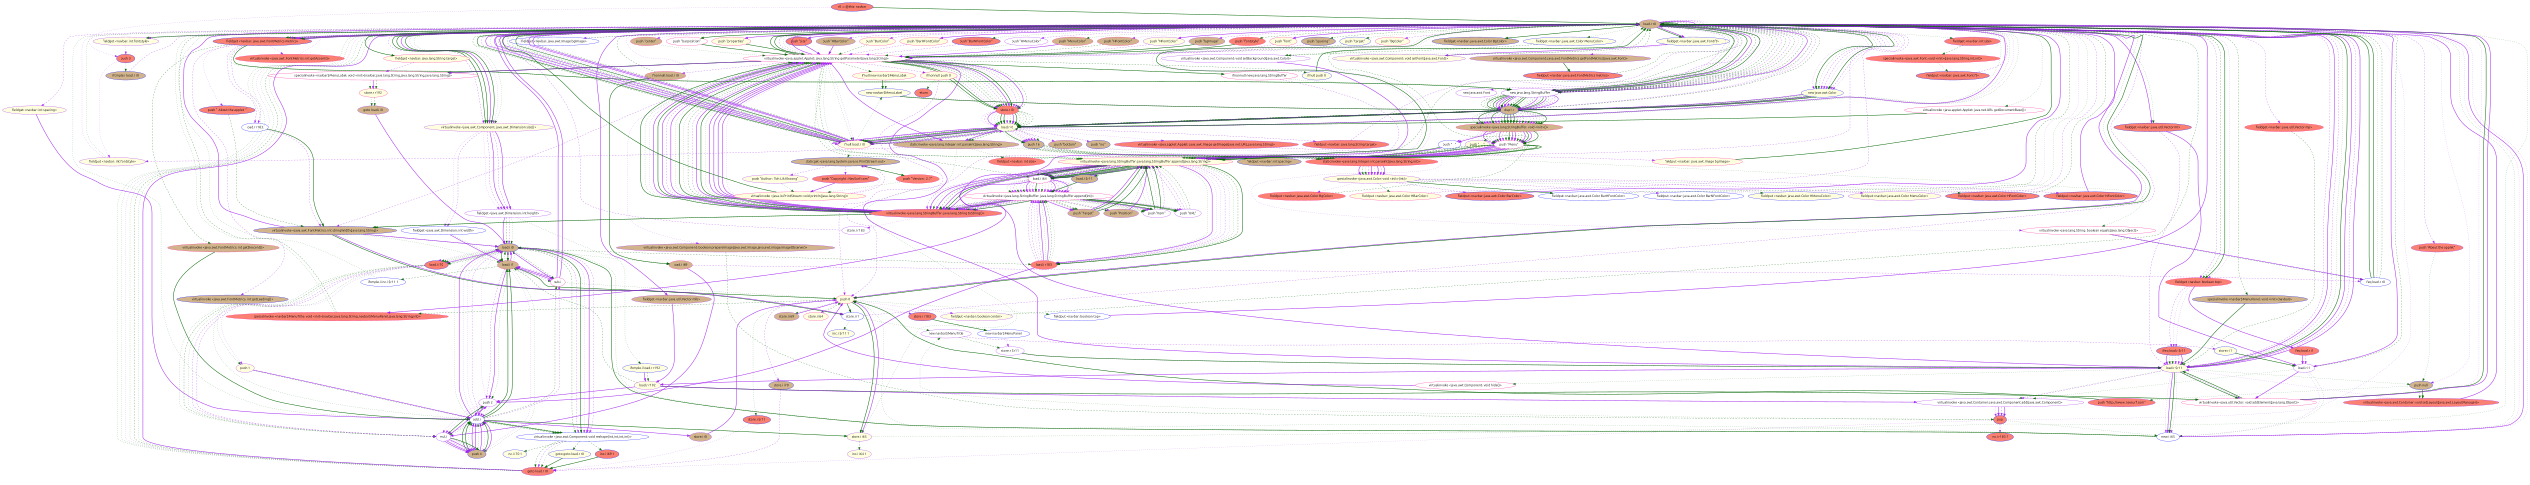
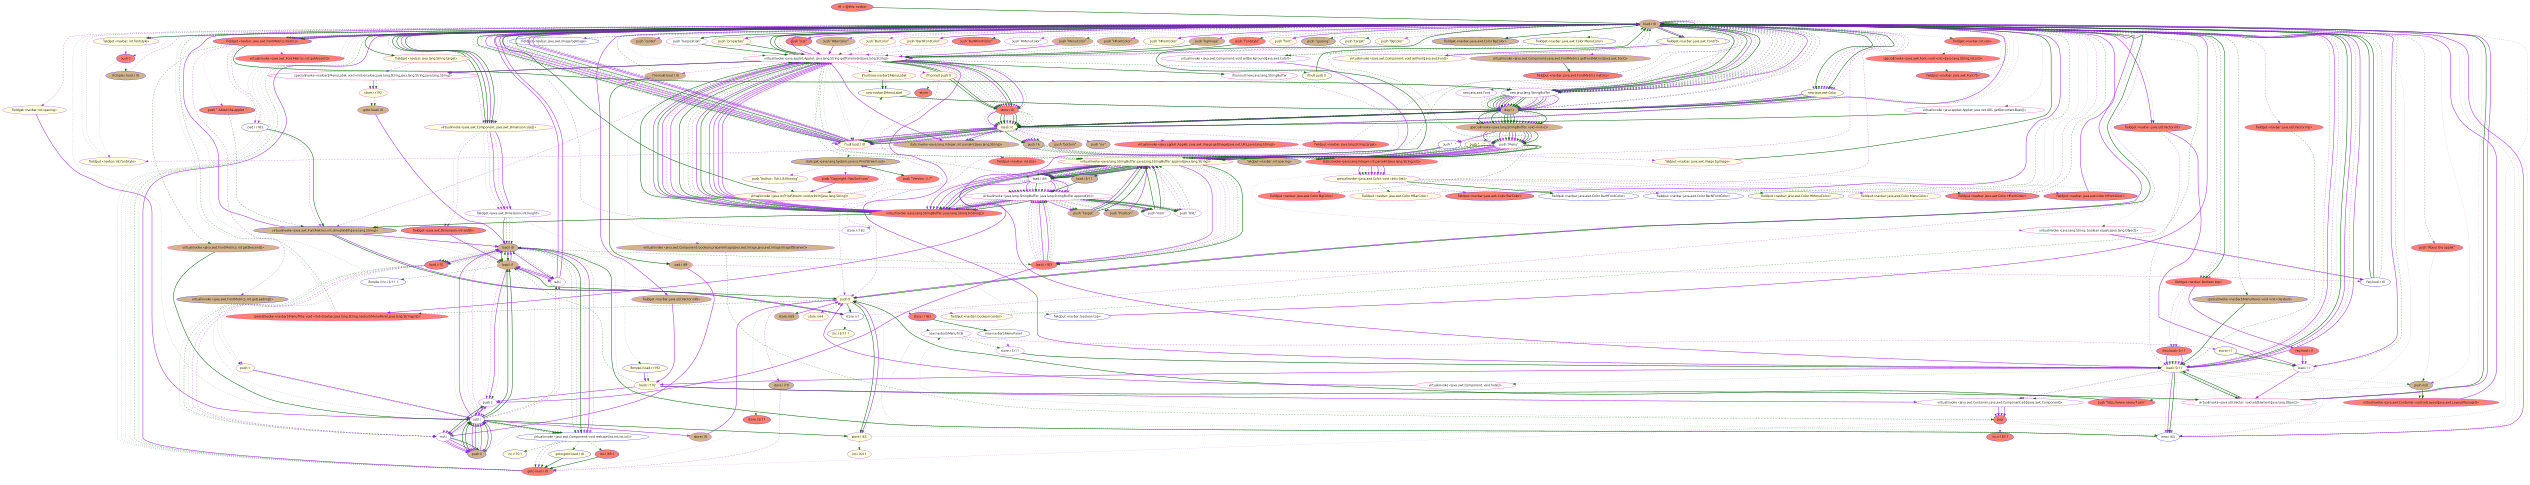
edge "r0 := @this: navbar" -> "push 3": now "load.r r0" -> "push 3"
node "fieldget <java.awt.Dimension: int width>": fillcolor white -> salmon
